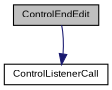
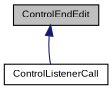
edge "ControlEndEdit" -> "ControlListenerCall": reversed
